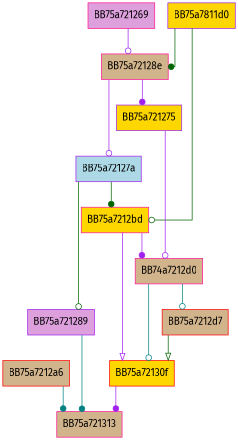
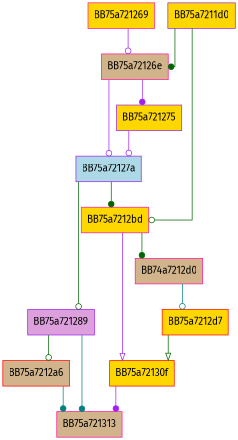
node "BB75a721269": fillcolor plum -> gold
node "BB75a7811d0": label "BB75a7811d0" -> "BB75a7211d0"
node "BB75a72128e": label "BB75a72128e" -> "BB75a72126e"
edge "BB75a721275" -> "BB74a7212d0": now "BB75a721275" -> "BB75a72127a"
edge "BB75a7212bd" -> "BB74a7212d0": color purple -> darkgreen
edge "BB74a7212d0" -> "BB75a72130f": removed
node "BB75a7212d7": fillcolor tan -> gold
edge "BB75a721289" -> "BB75a7212a6": added
